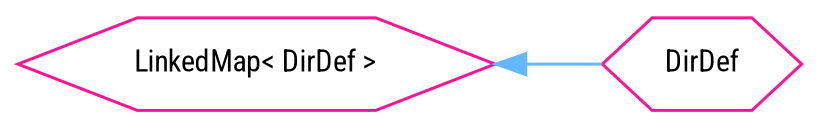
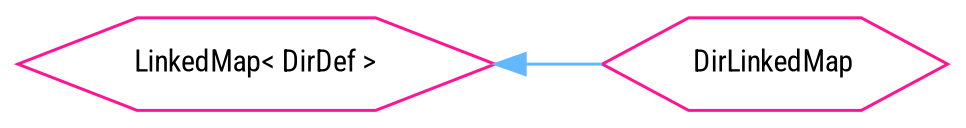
node "DirDef": label "DirDef" -> "DirLinkedMap"
